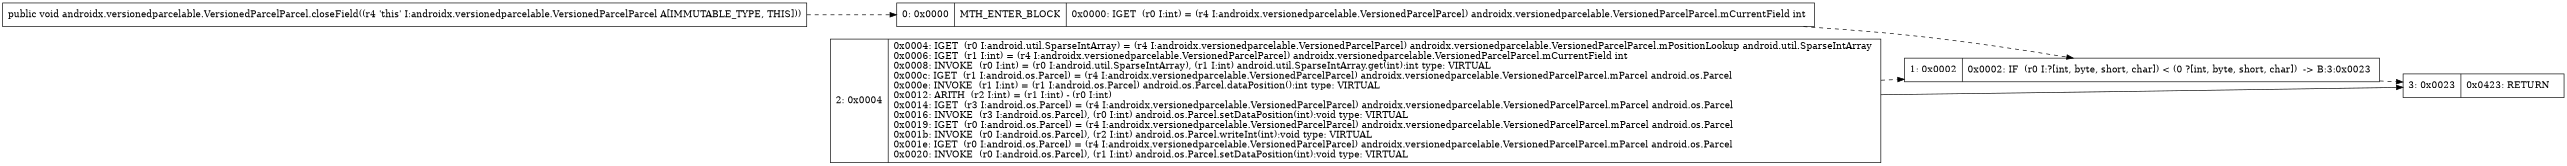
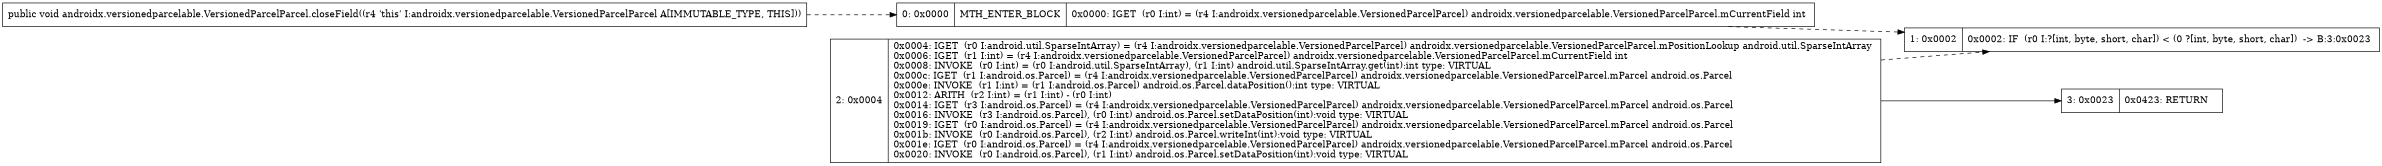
edge "1: 0x0002" -> "3: 0x0023": removed
